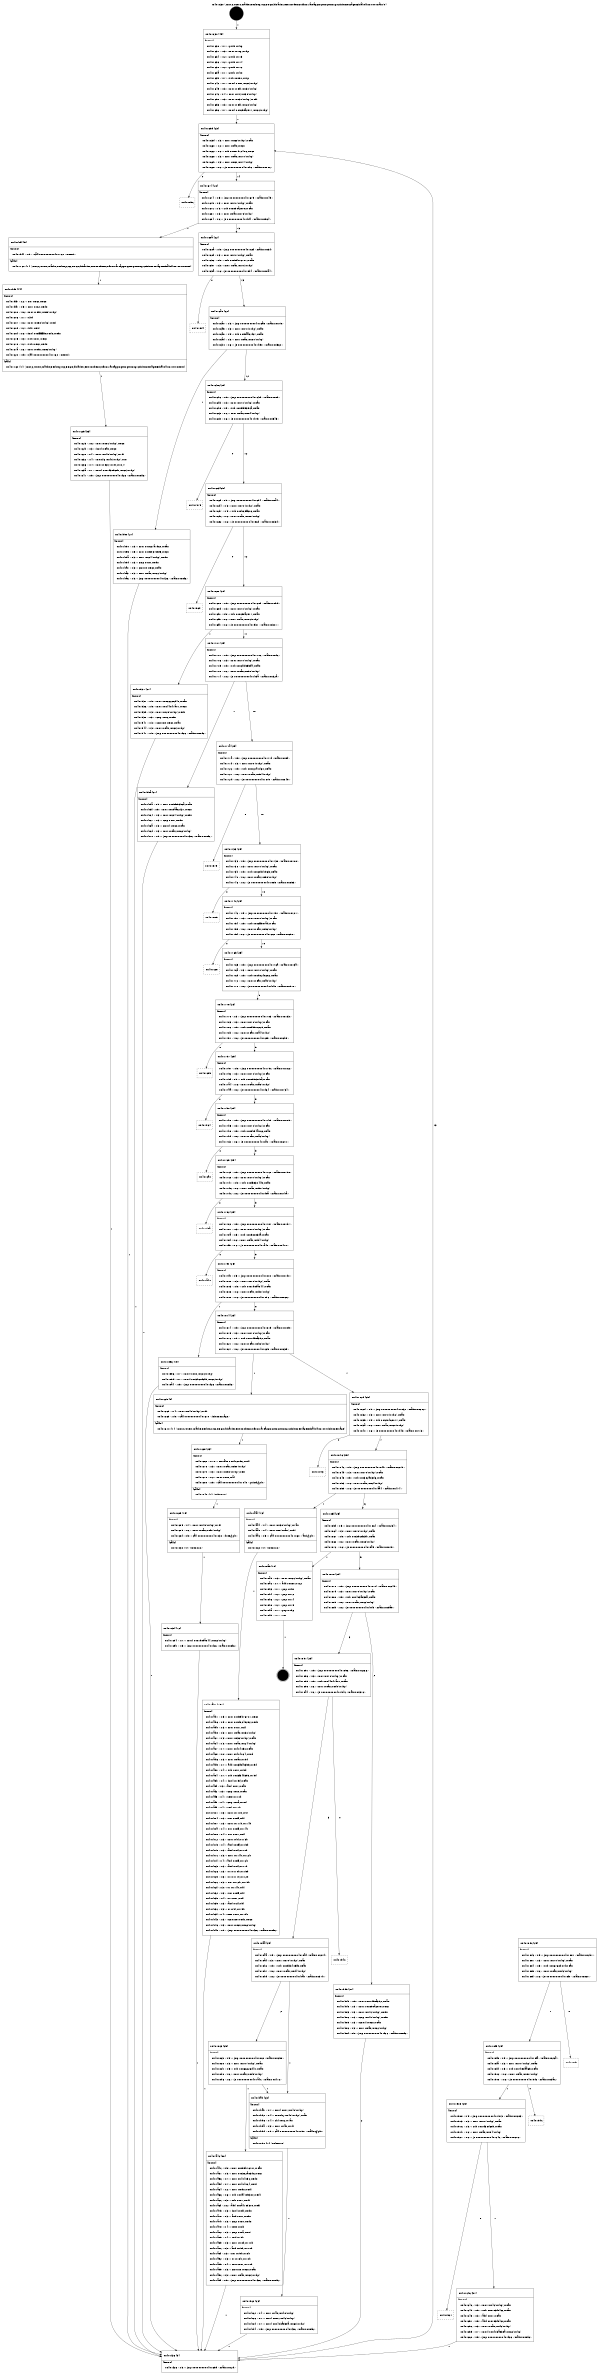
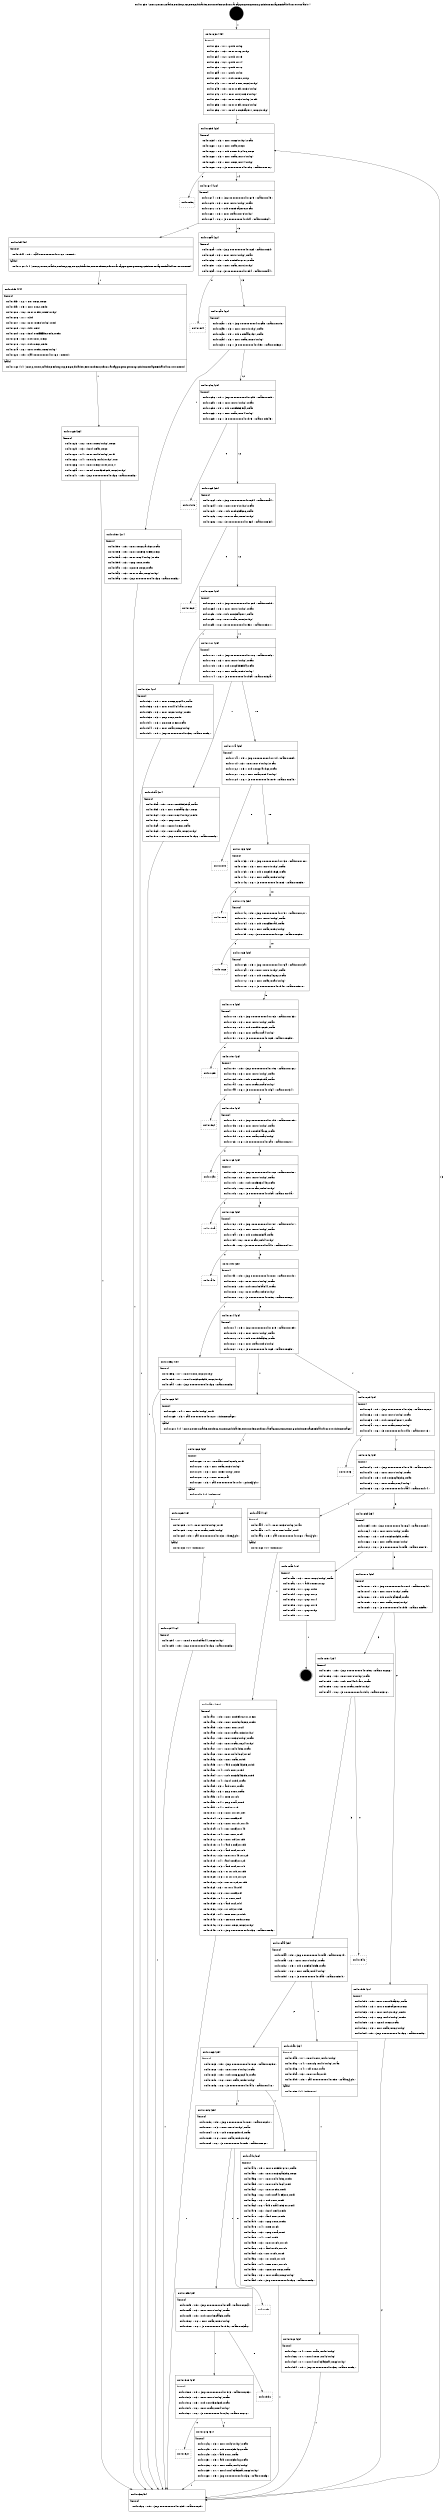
edge "0x4018c3 [25]" -> "0x401bab [23]": now "0x4018c3 [25]" -> "0x4018dc [25]"
